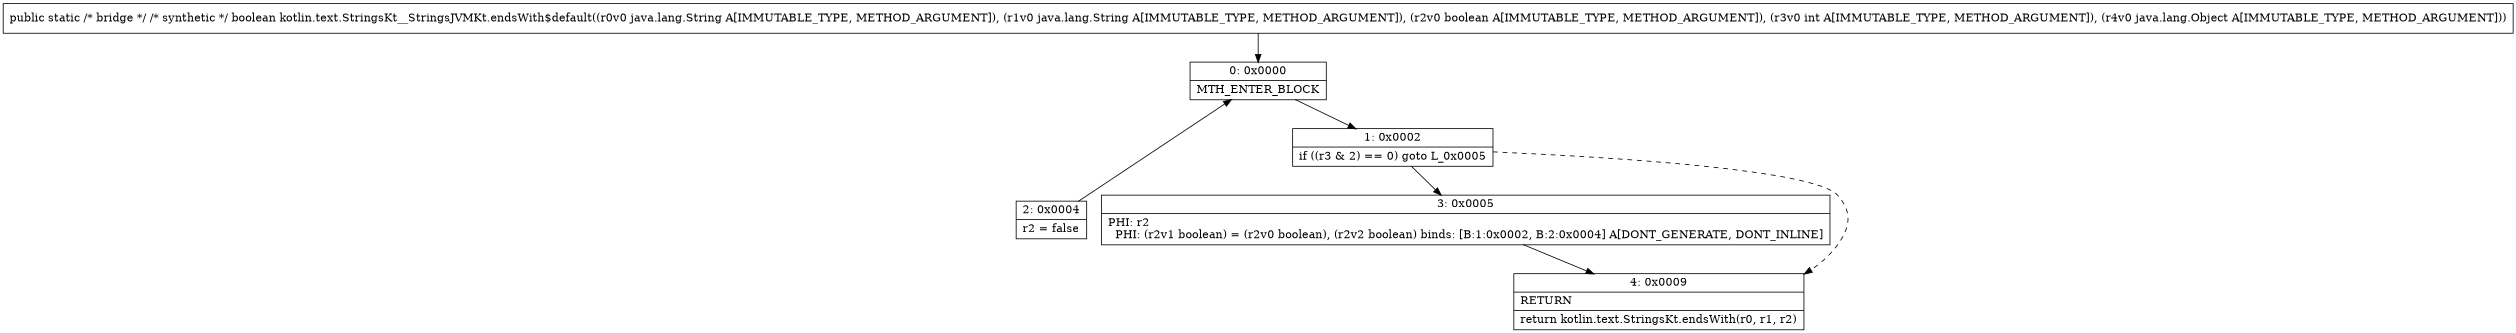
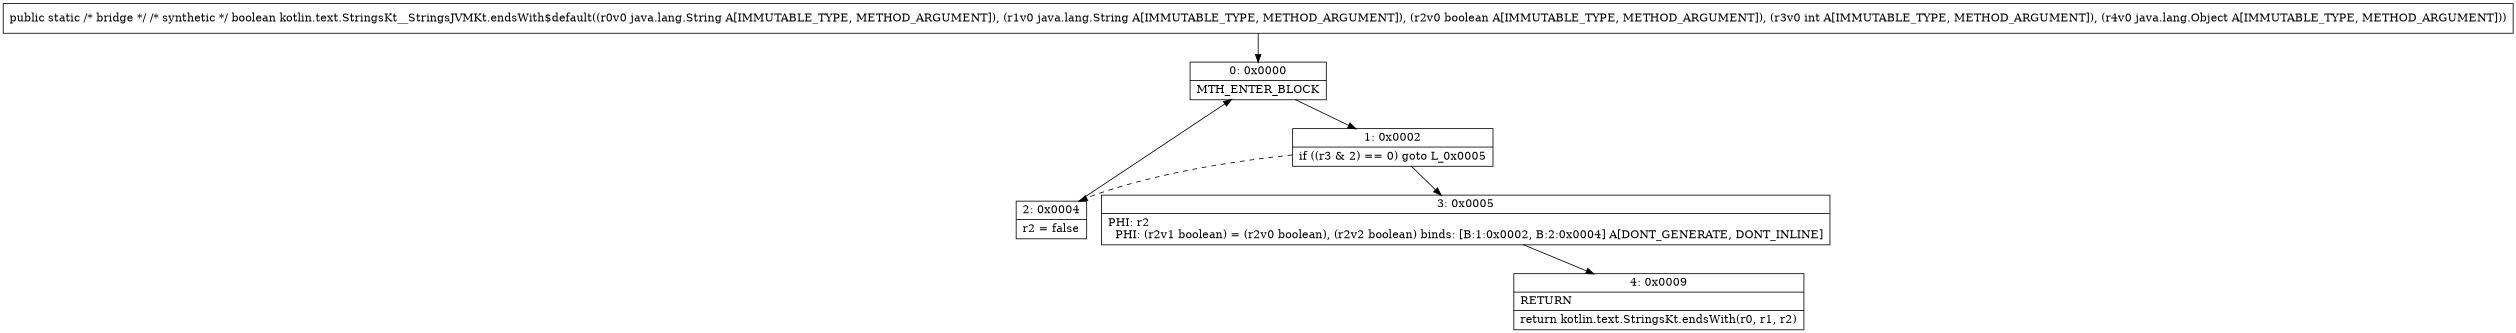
edge "1: 0x0002" -> "4: 0x0009": now "1: 0x0002" -> "2: 0x0004"
